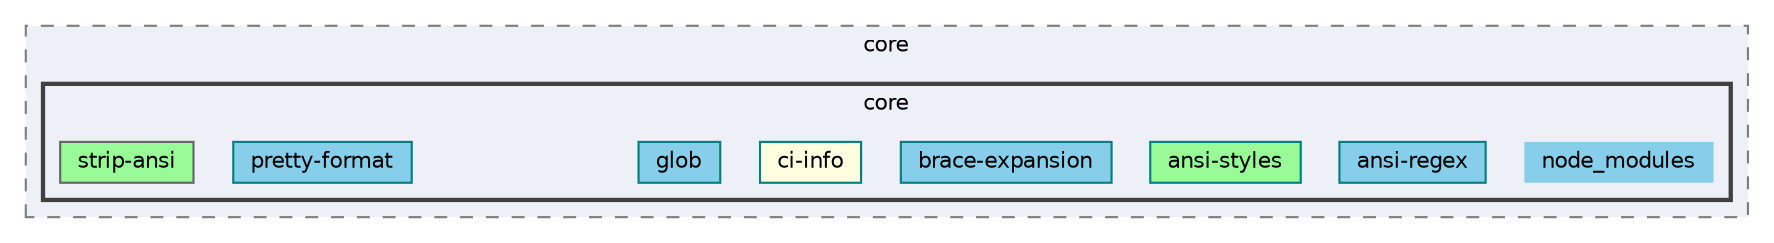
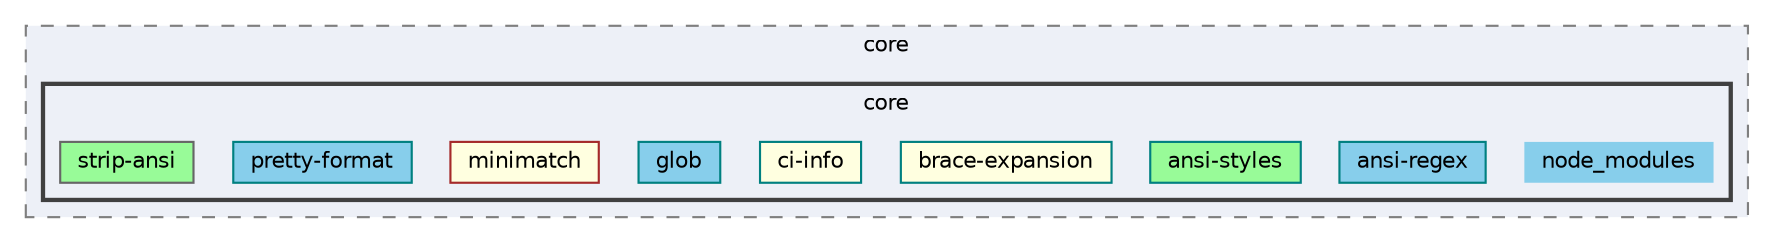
node "minimatch": added
node "brace-expansion": fillcolor skyblue -> lightyellow
